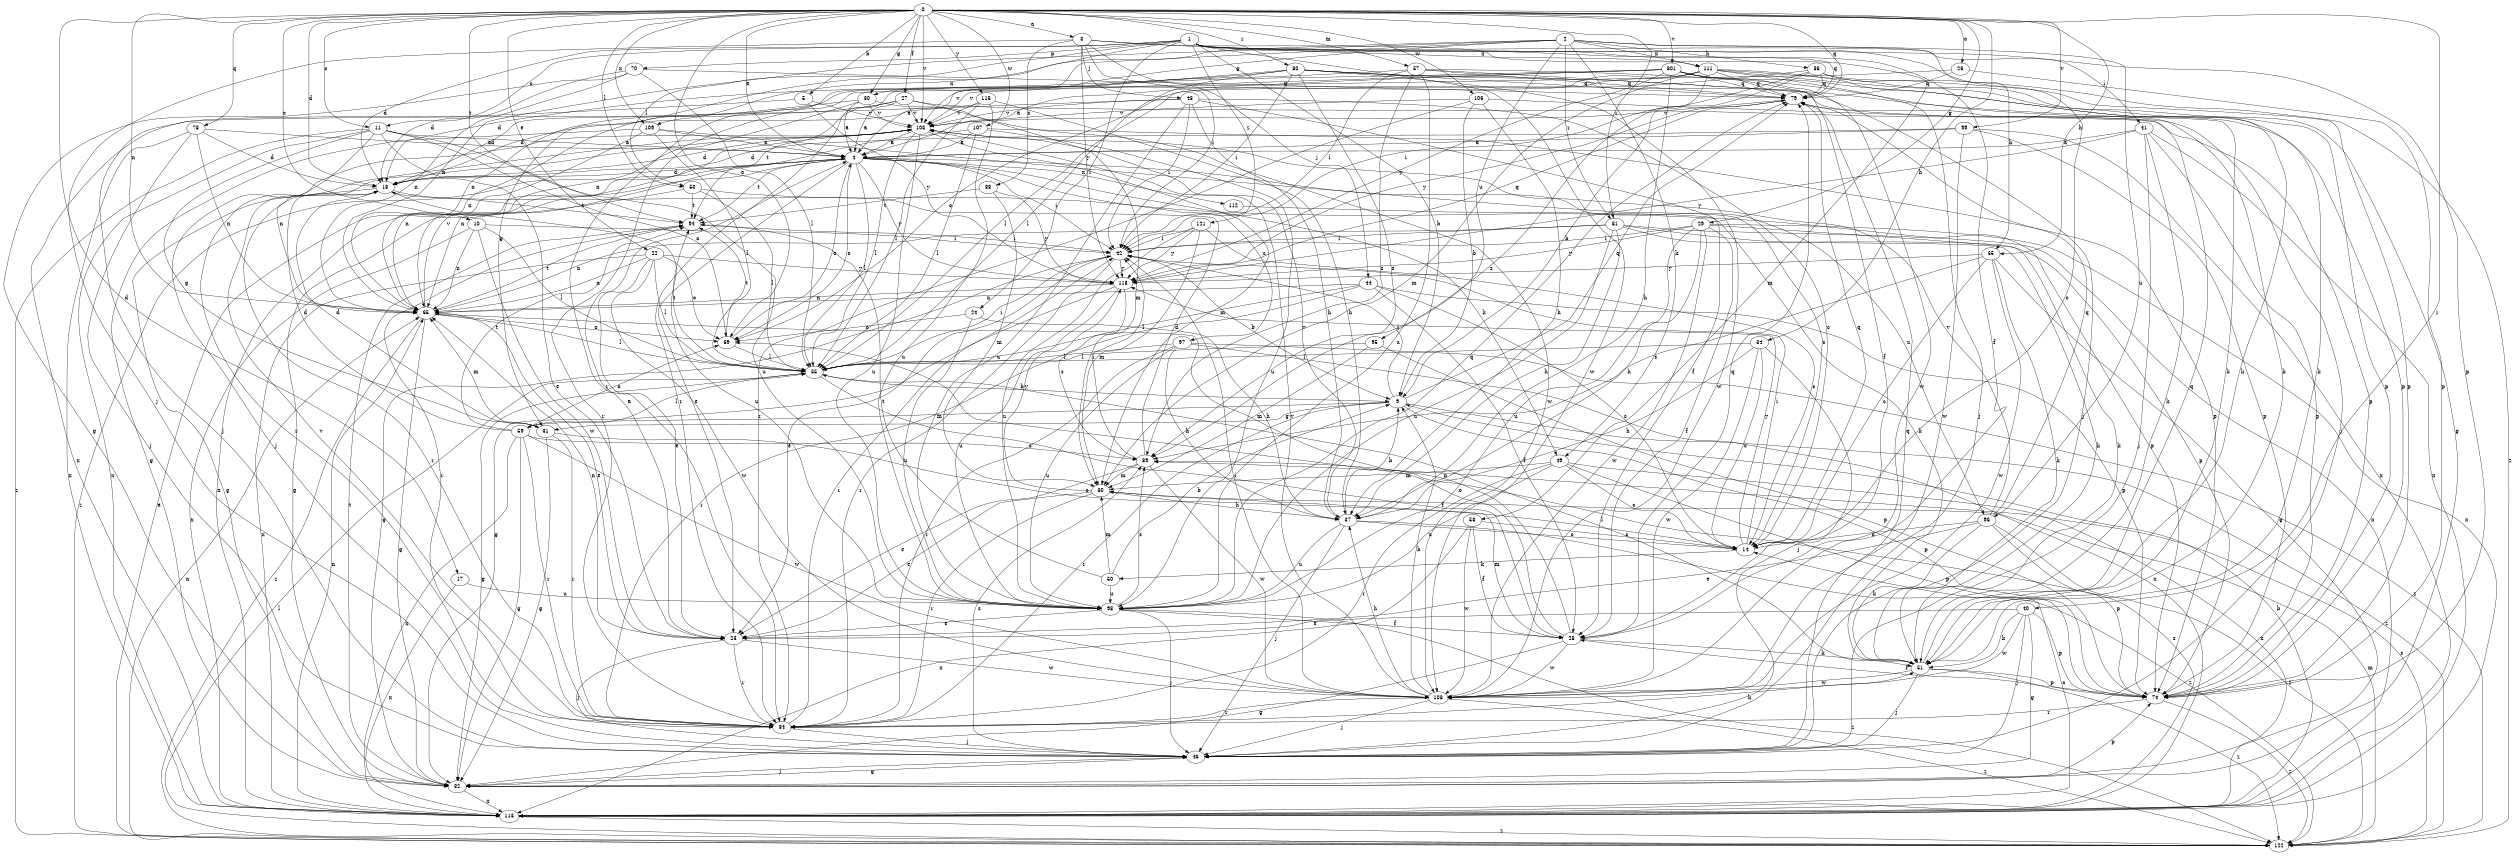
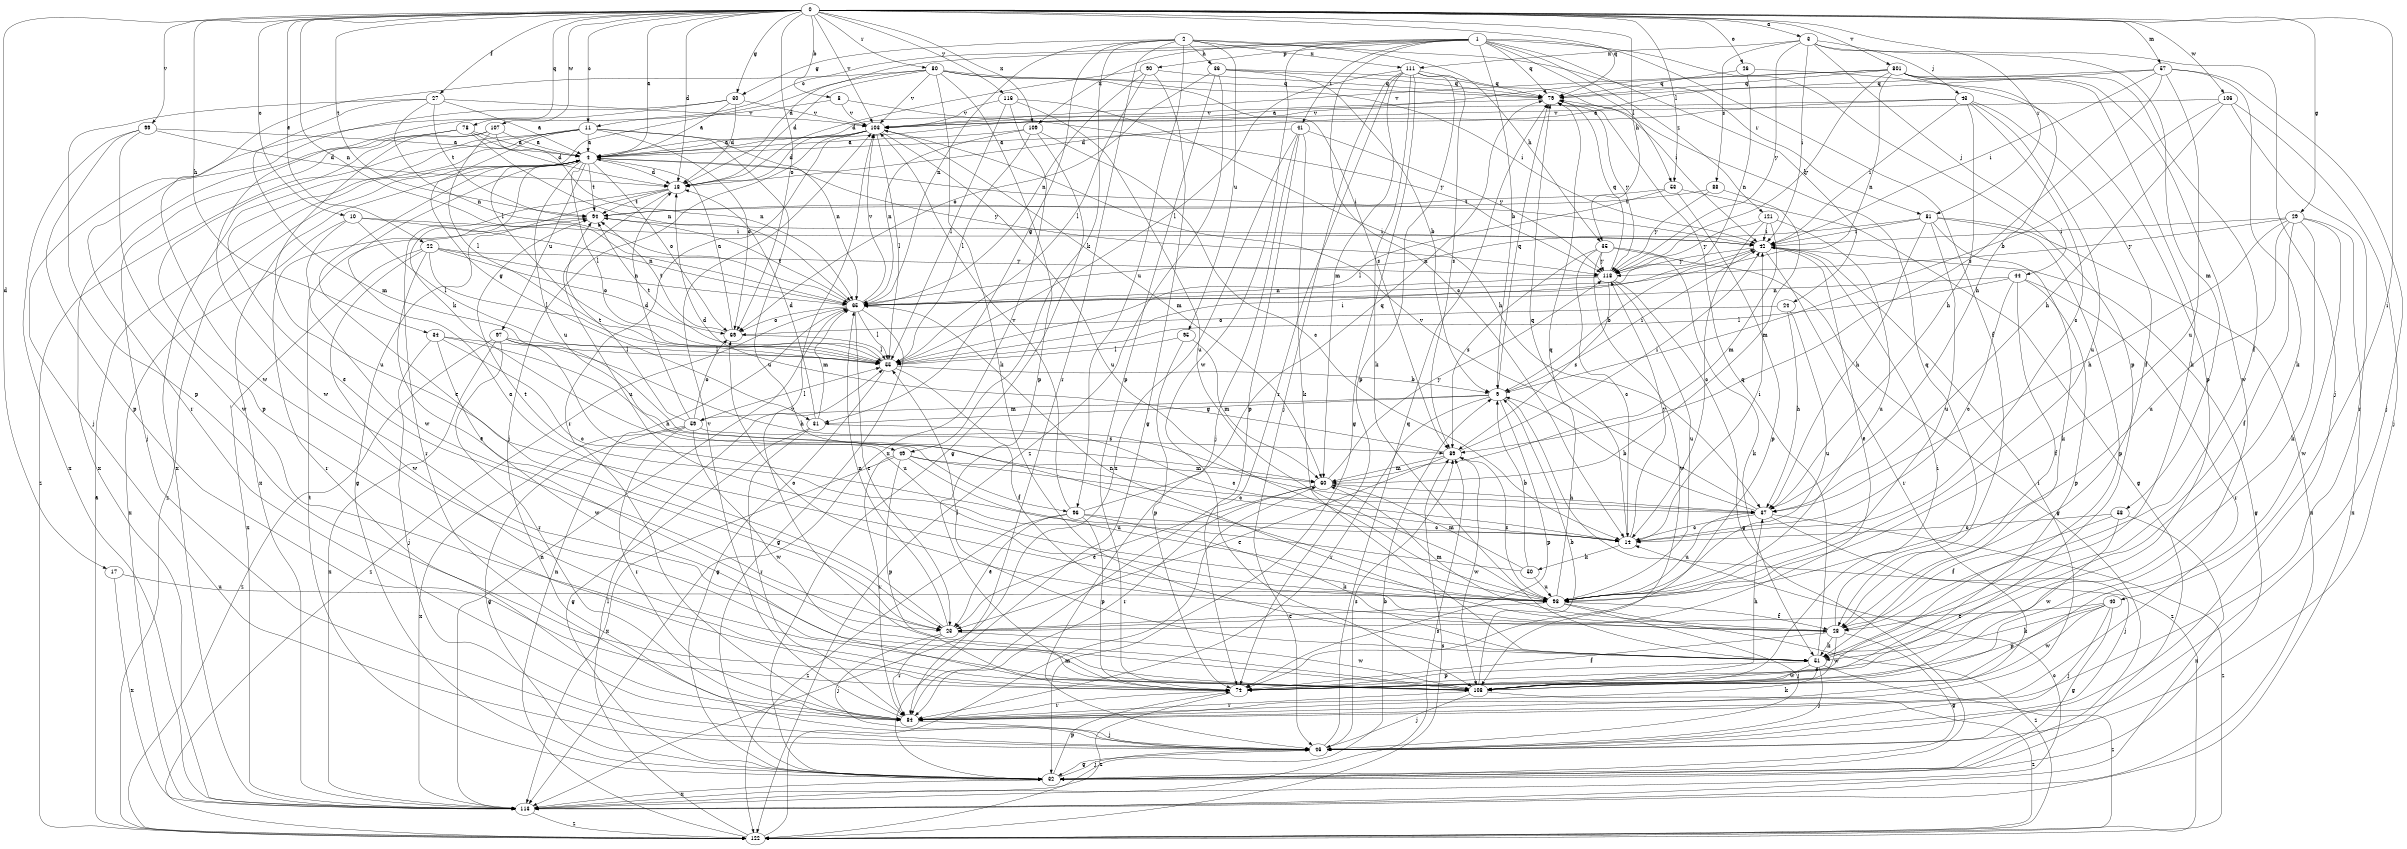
node "70": label "70" -> "90"
node "5": label "5" -> "8"
node "112": removed
edge "74" -> "28": reversed
